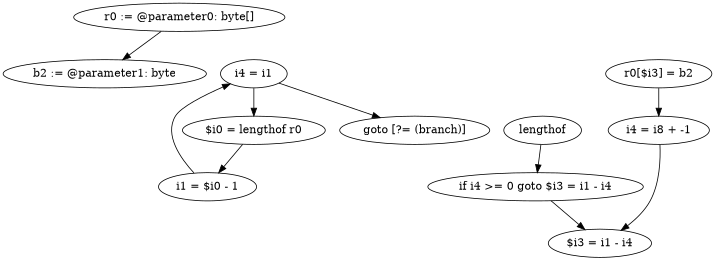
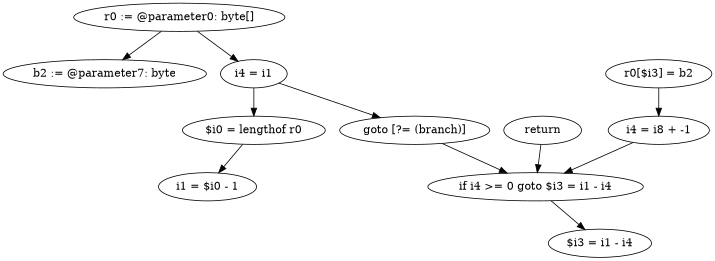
node "b2 := @parameter1: byte": label "b2 := @parameter1: byte" -> "b2 := @parameter7: byte"
edge "i1 = $i0 - 1" -> "i4 = i1": now "r0 := @parameter0: byte[]" -> "i4 = i1"
node "lengthof": label "lengthof" -> "return"
edge "goto [?= (branch)]" -> "if i4 >= 0 goto $i3 = i1 - i4": added
edge "i4 = i8 + -1" -> "$i3 = i1 - i4": now "i4 = i8 + -1" -> "if i4 >= 0 goto $i3 = i1 - i4"
